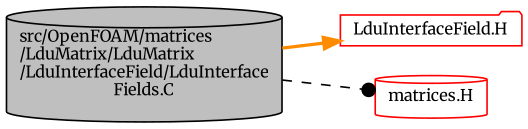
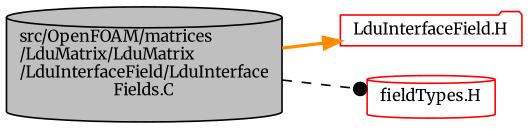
node "matrices.H": label "matrices.H" -> "fieldTypes.H"
